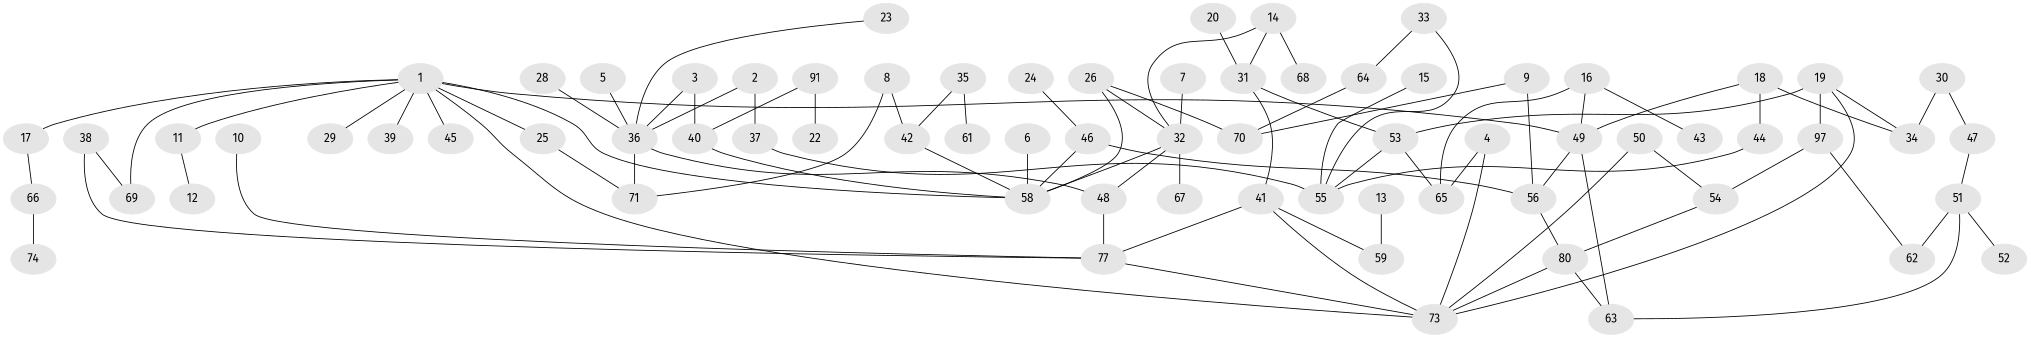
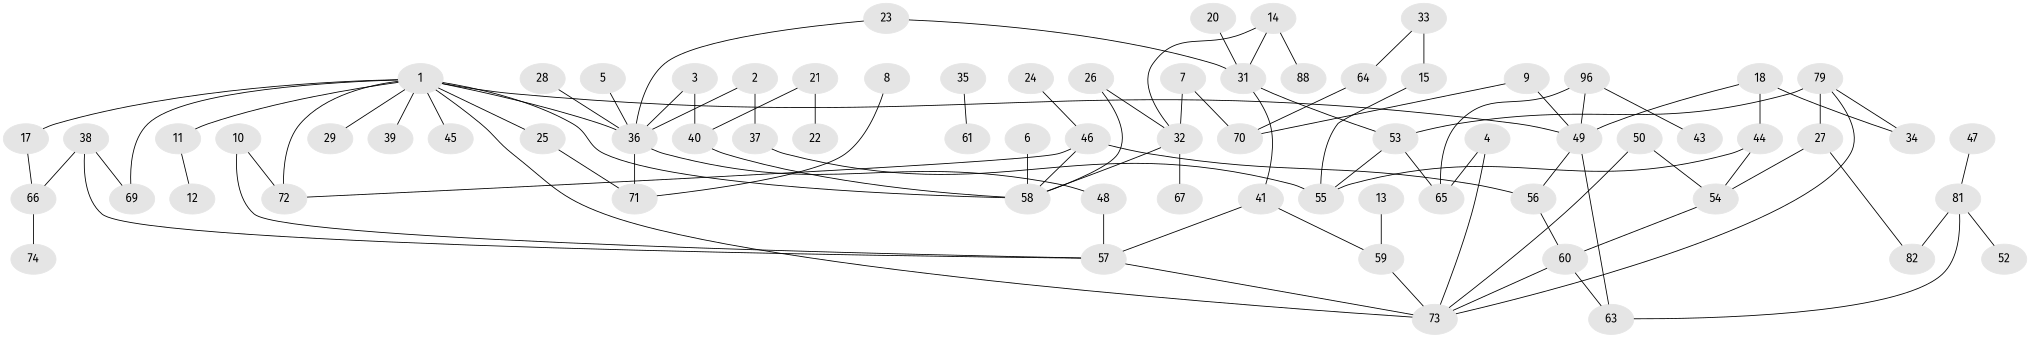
edge "23" -- "31": added
node "91": label "91" -> "21"
node "68": label "68" -> "88"
node "16": label "16" -> "96"
node "19": label "19" -> "79"
node "30": removed
edge "26" -- "70": now "7" -- "70"
edge "33" -- "55": now "33" -- "15"
edge "1" -- "36": added
node "42": removed
edge "9" -- "56": now "9" -- "49"
node "97": label "97" -> "27"
edge "38" -- "66": added
edge "32" -- "48": removed
edge "44" -- "54": added
node "72": added
node "51": label "51" -> "81"
node "77": label "77" -> "57"
node "80": label "80" -> "60"
node "62": label "62" -> "82"
edge "41" -- "73": now "59" -- "73"
